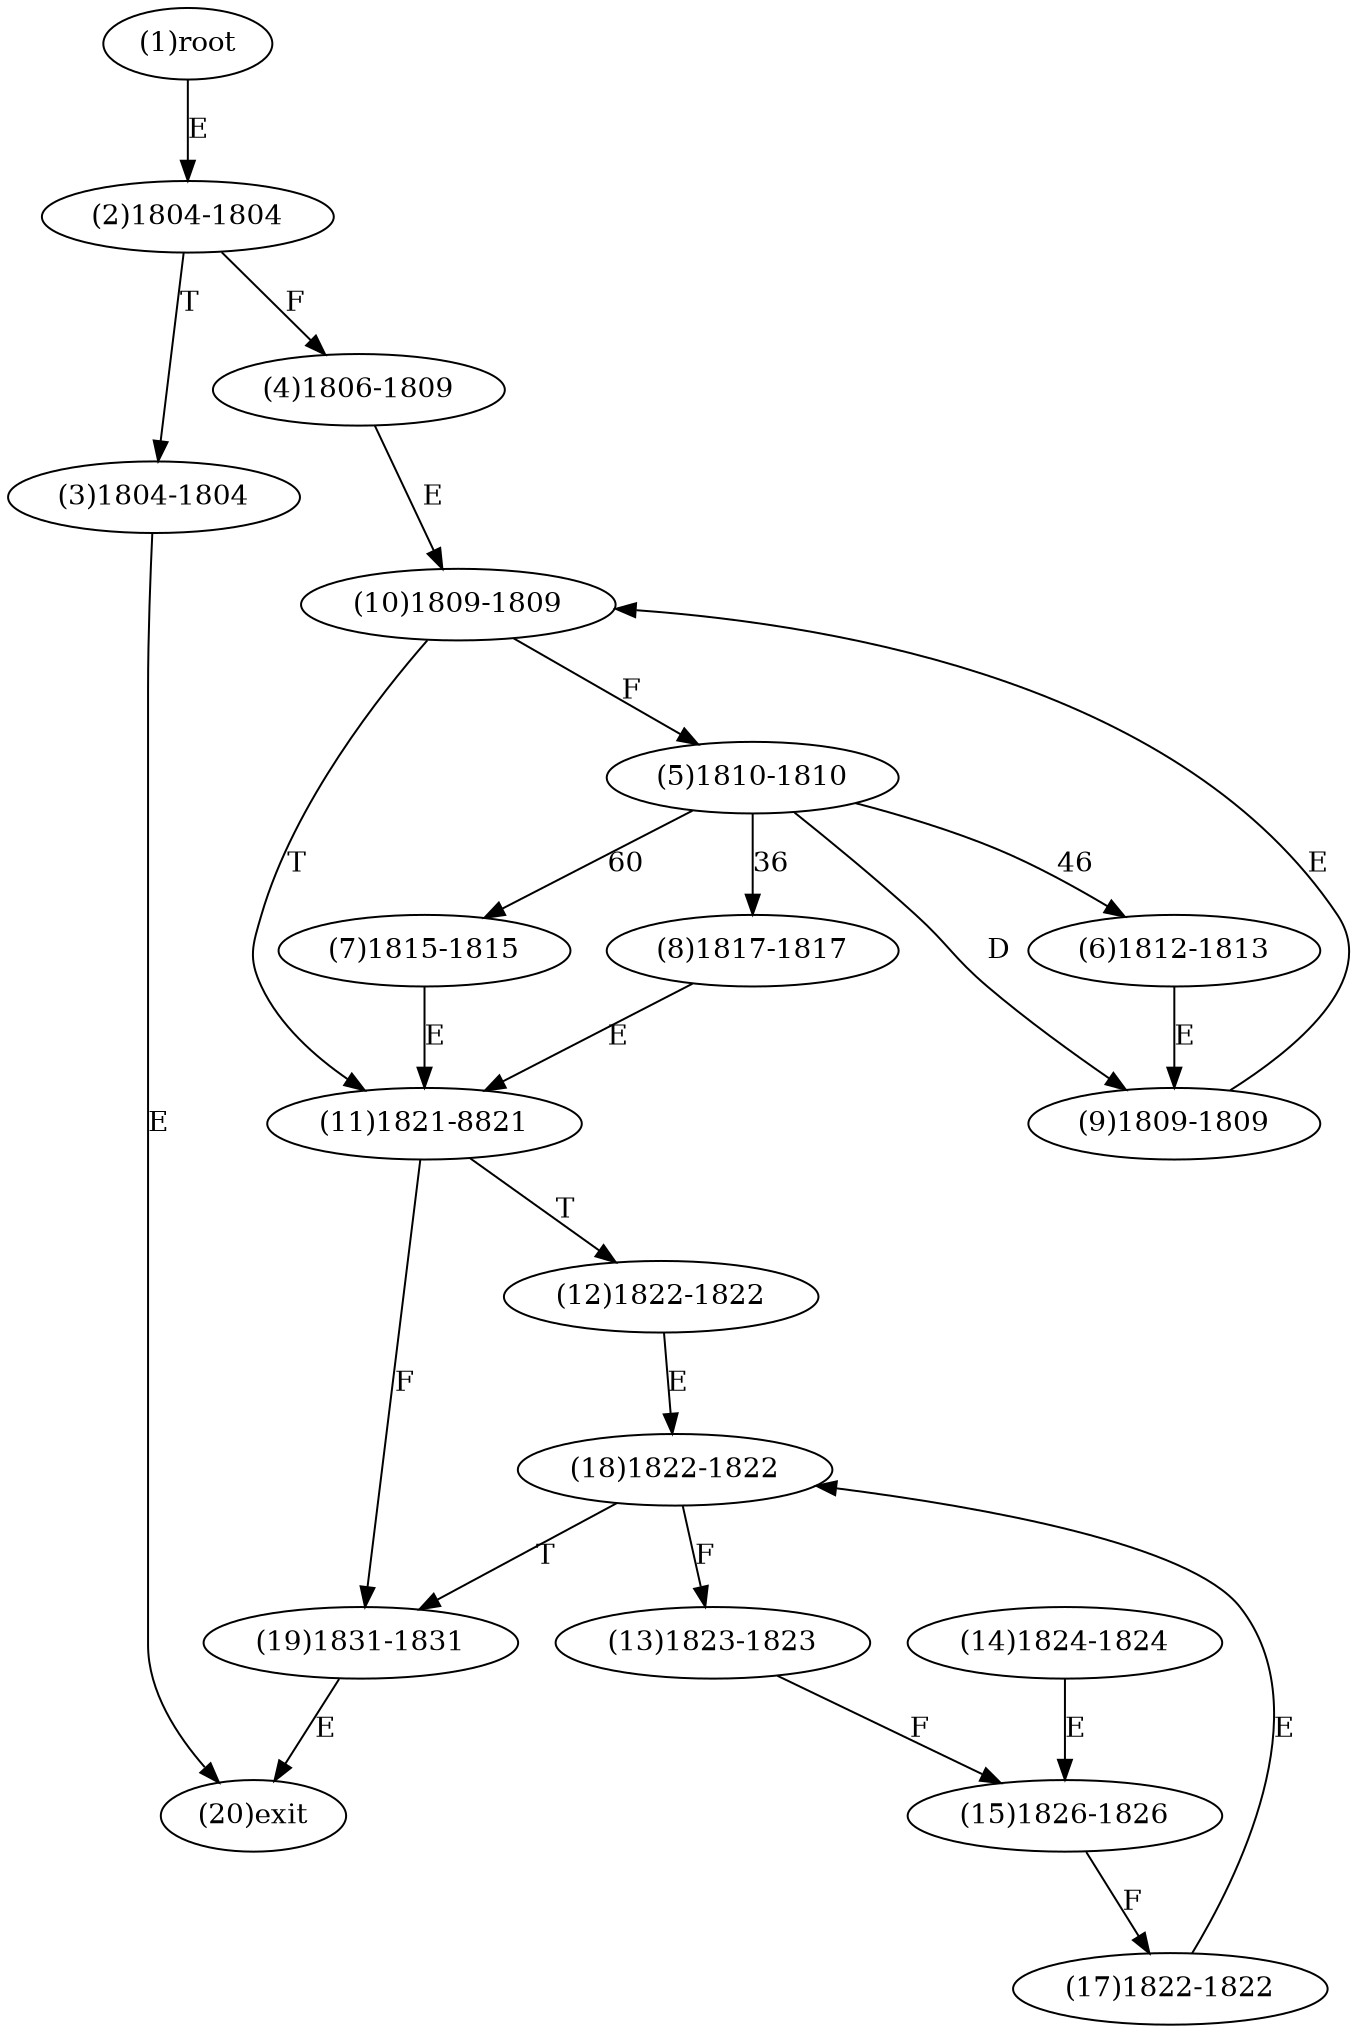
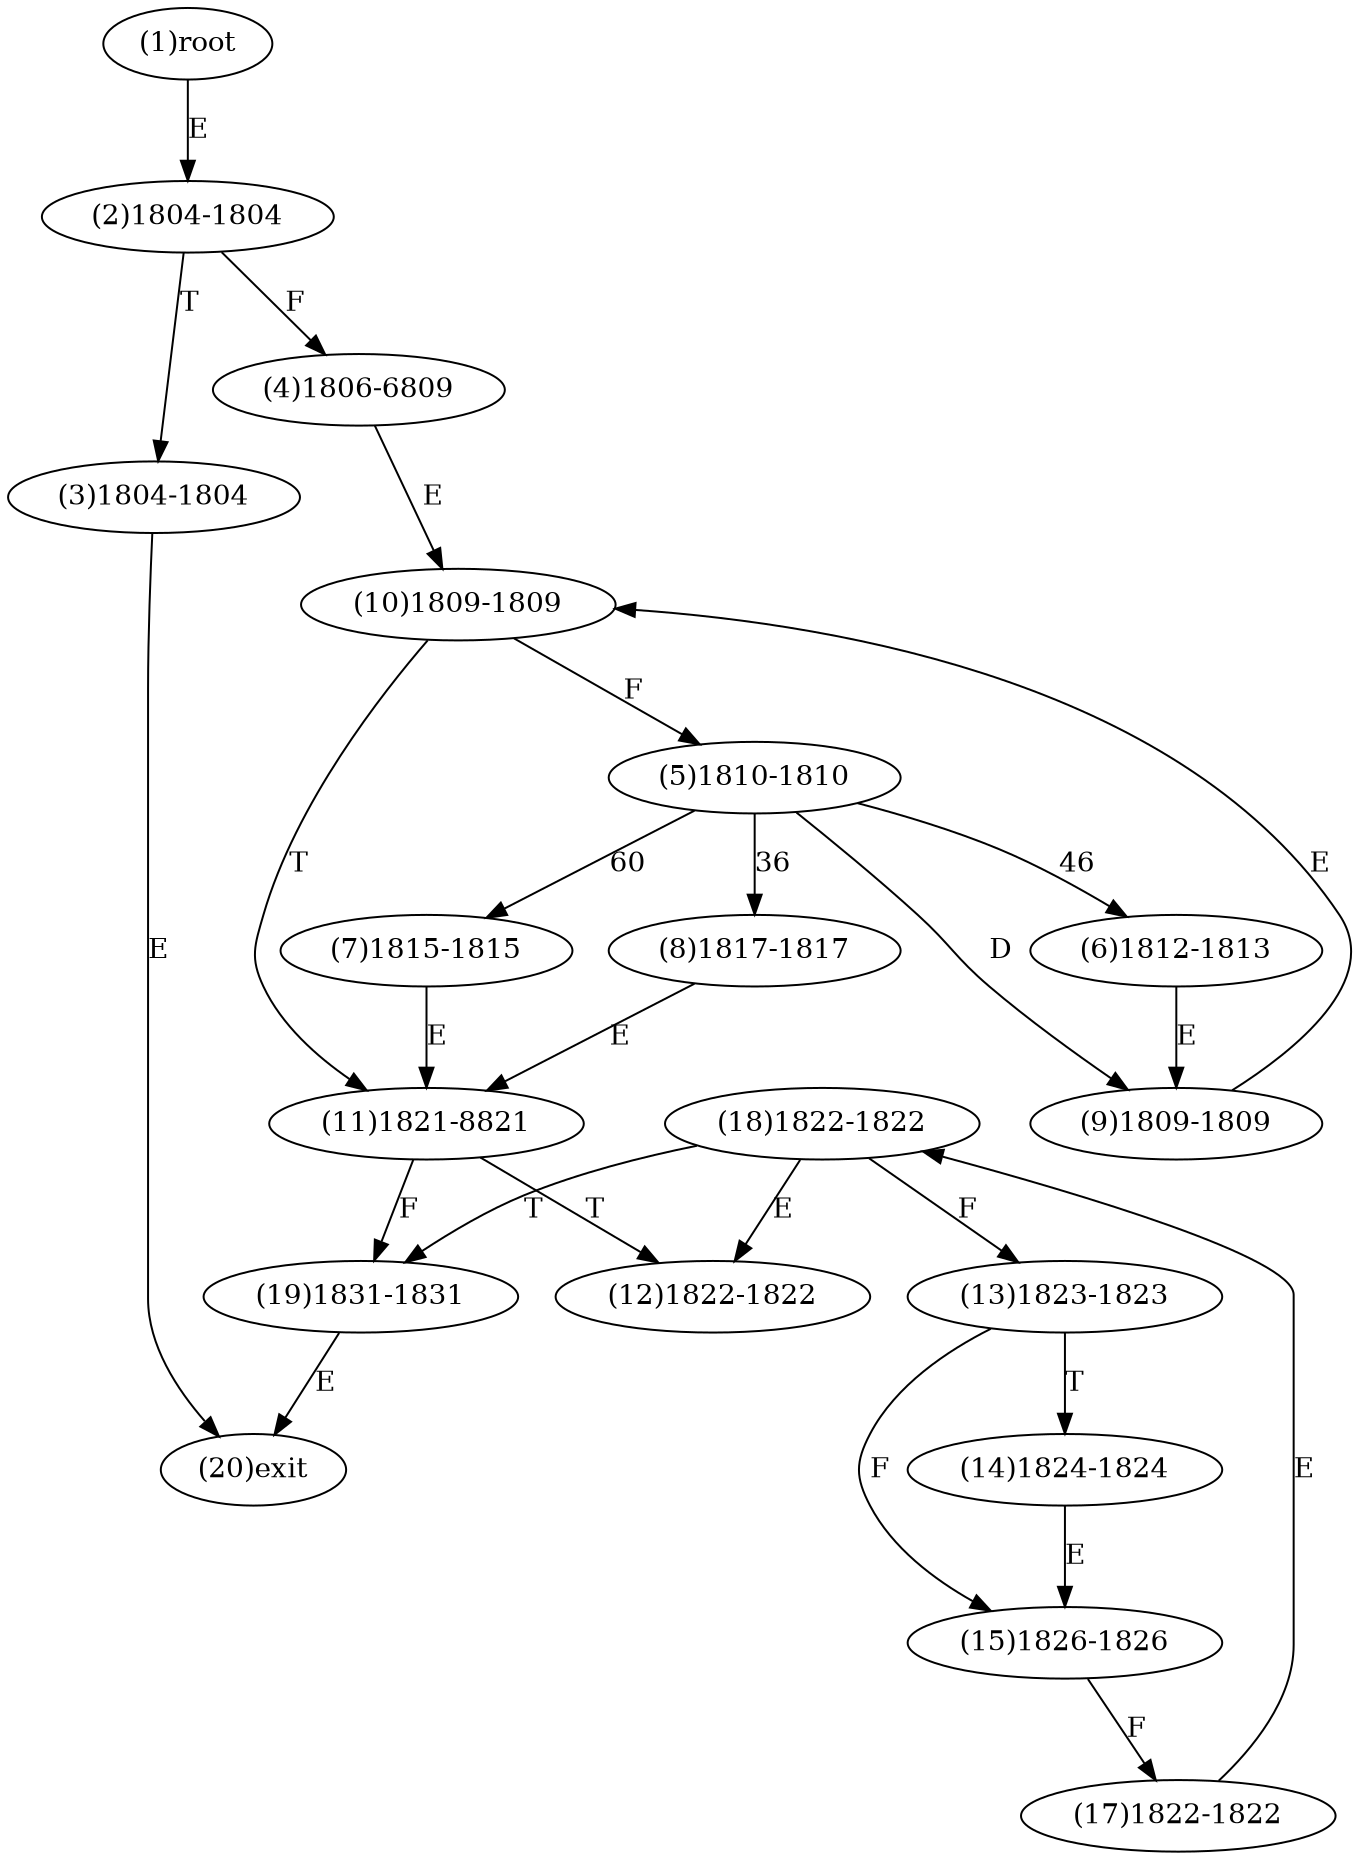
node "(4)1806-1809": label "(4)1806-1809" -> "(4)1806-6809"
edge "(12)1822-1822" -> "(18)1822-1822": reversed
edge "(13)1823-1823" -> "(14)1824-1824": added, label "T"
